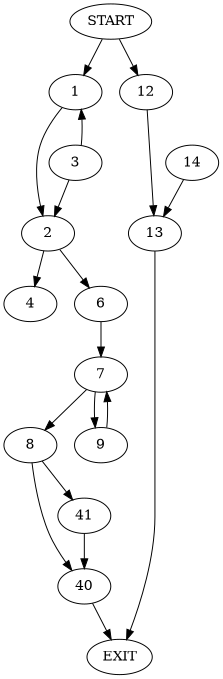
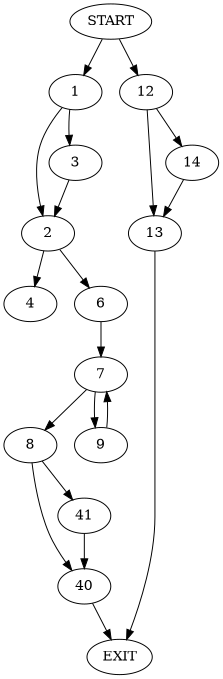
edge "12" -> "14": added
edge "3" -> "1": reversed
